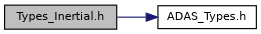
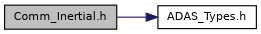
node "Types_Inertial.h": label "Types_Inertial.h" -> "Comm_Inertial.h"
